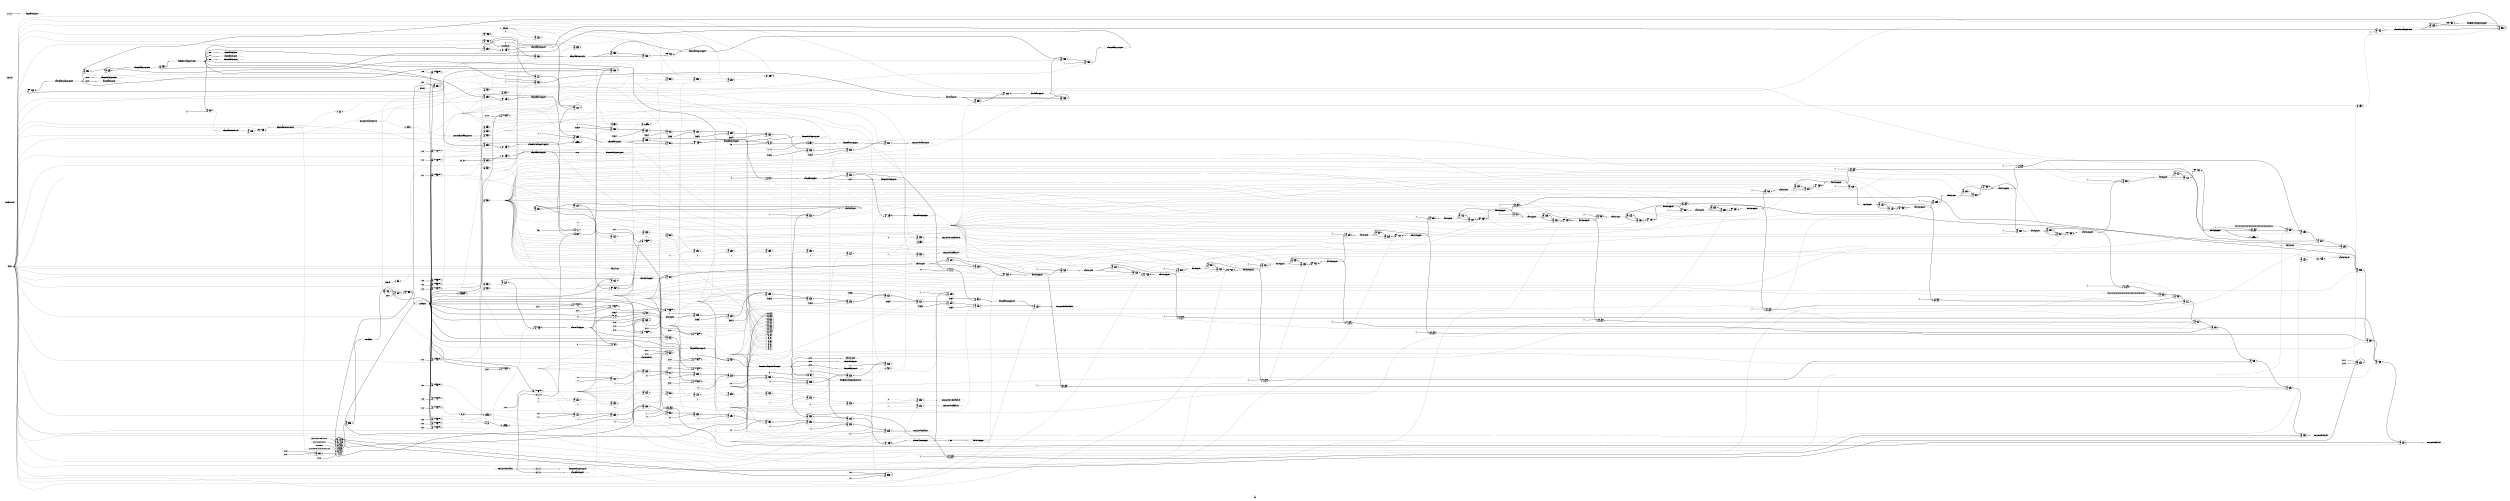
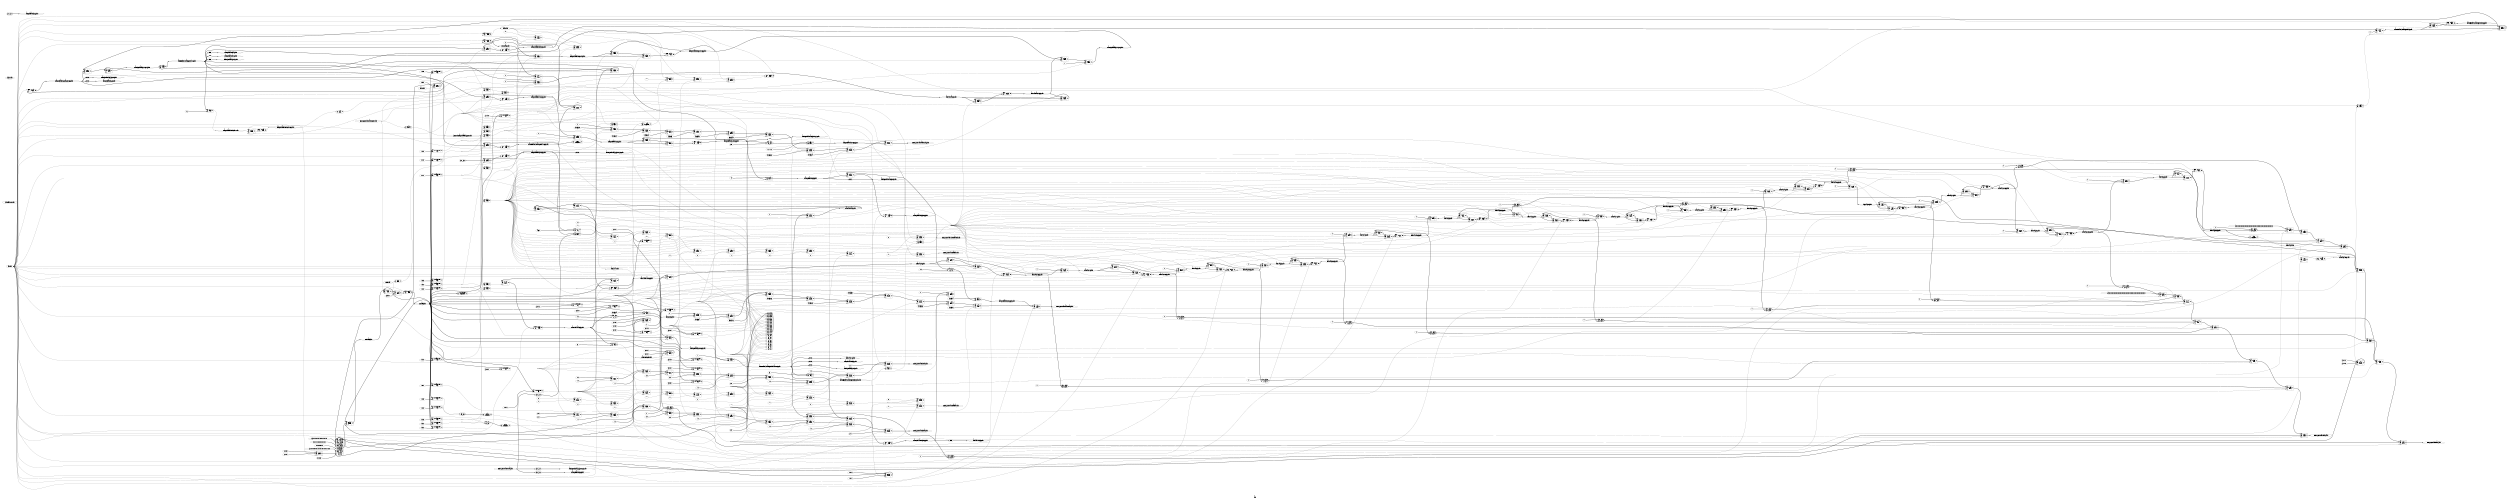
node "25165844": removed
node "memory_controller_size_b_2_bit": added
node "memory_controller_write_enable_a_1_bit": removed
